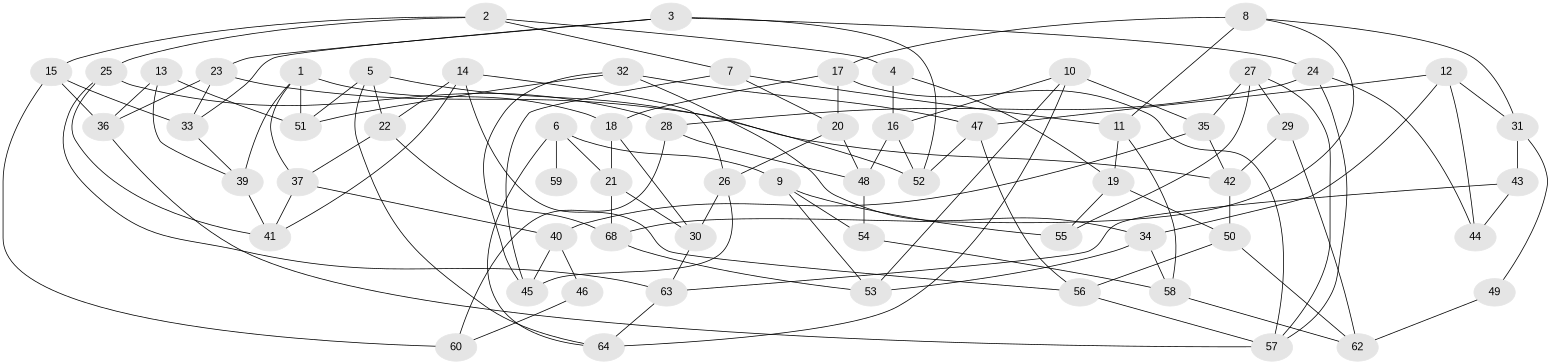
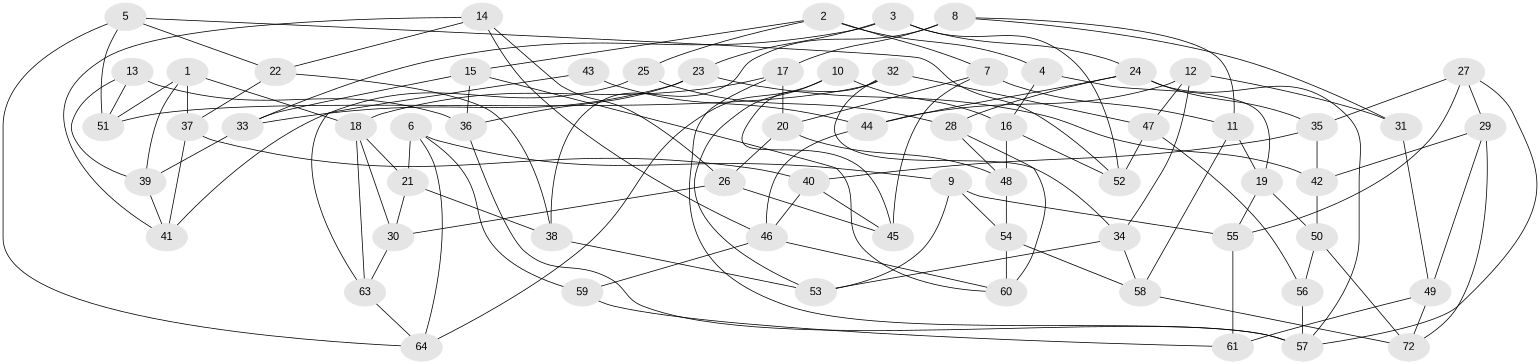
edge "10" -- "35": now "24" -- "35"
edge "31" -- "43": removed
edge "44" -- "46": added
edge "29" -- "49": added
node "68": label "68" -> "38"
edge "14" -- "56": now "14" -- "46"
edge "25" -- "63": now "18" -- "63"
edge "54" -- "60": added
edge "46" -- "59": added
node "61": added
node "62": label "62" -> "72"
